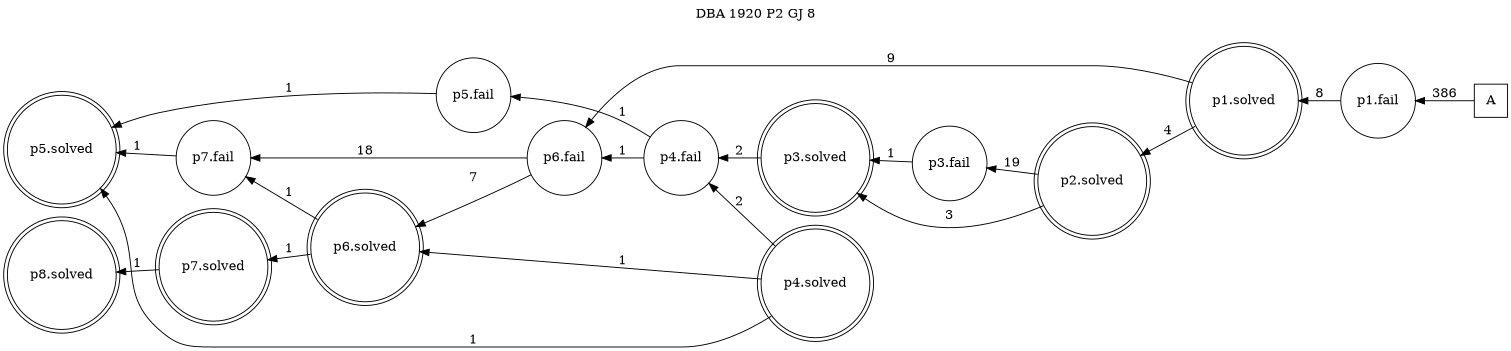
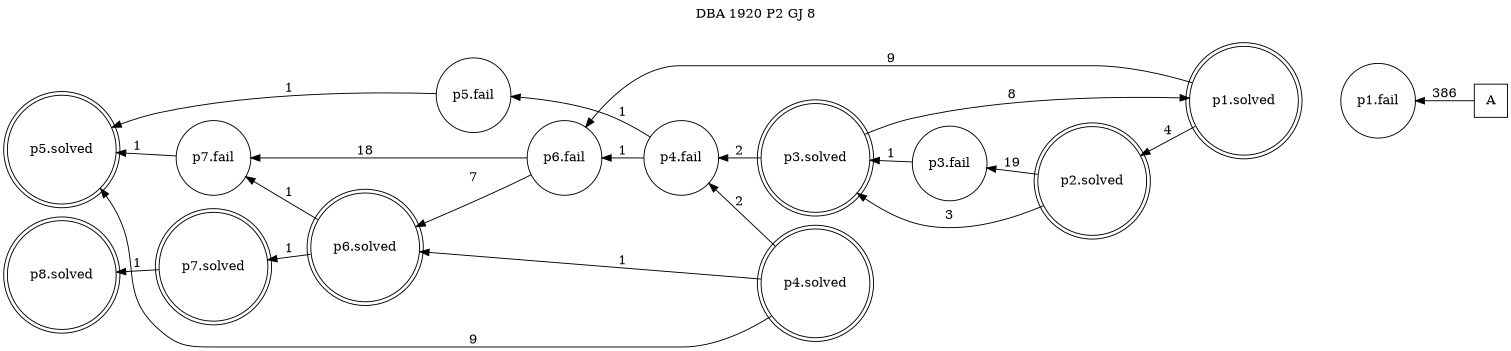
edge "p1.fail" -> "p1.solved": now "p3.solved" -> "p1.solved"
edge "p4.solved" -> "p5.solved": label "1" -> "9"
